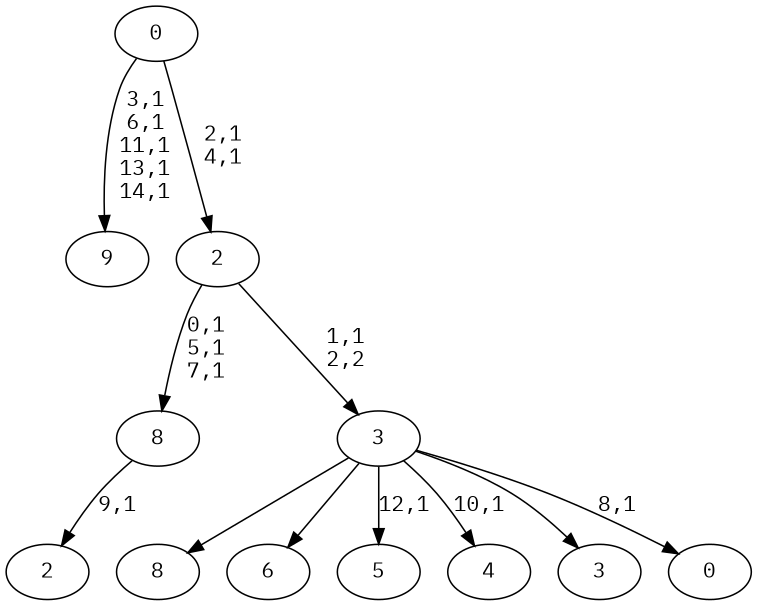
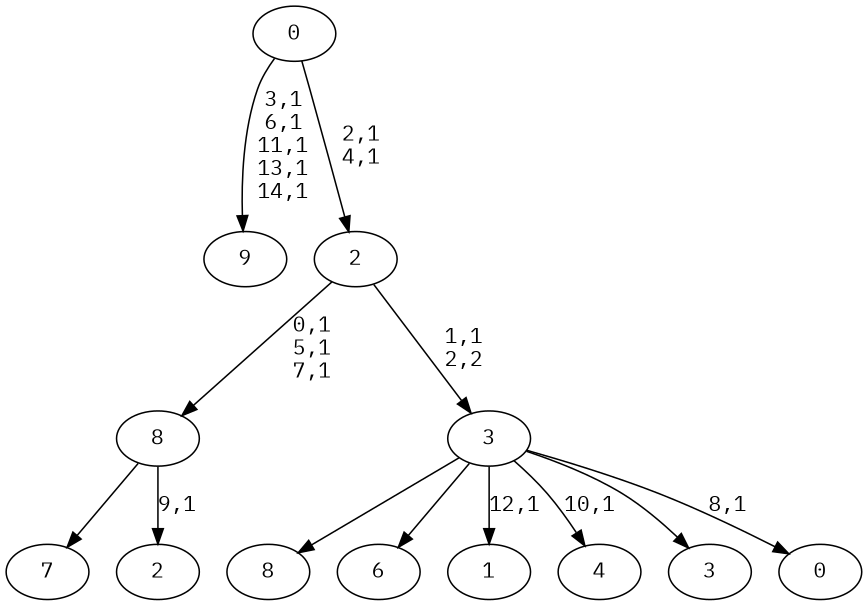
node "7": added
node "5": label "5" -> "1"
